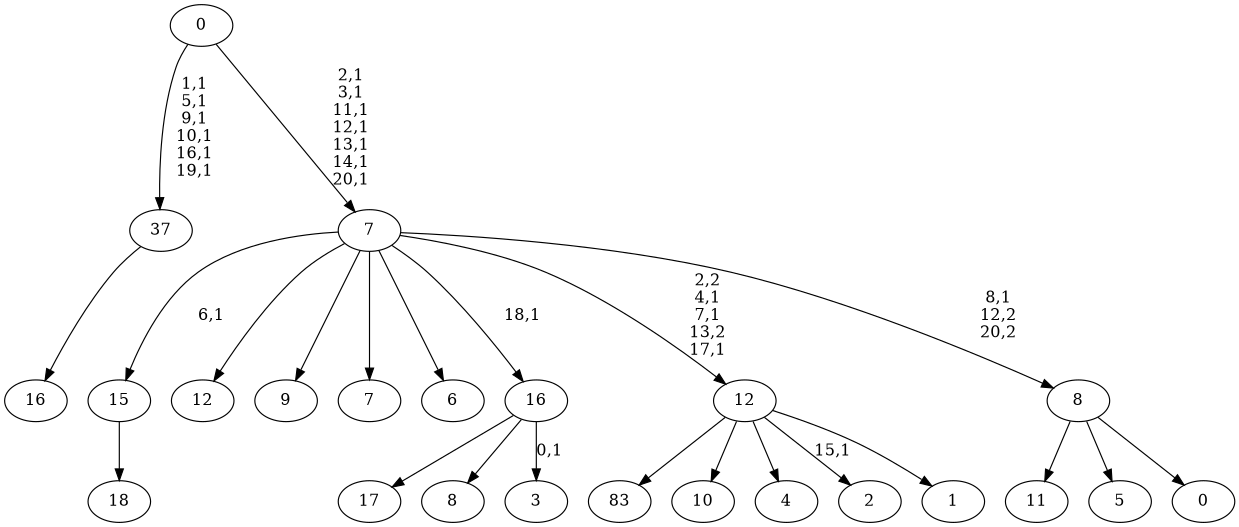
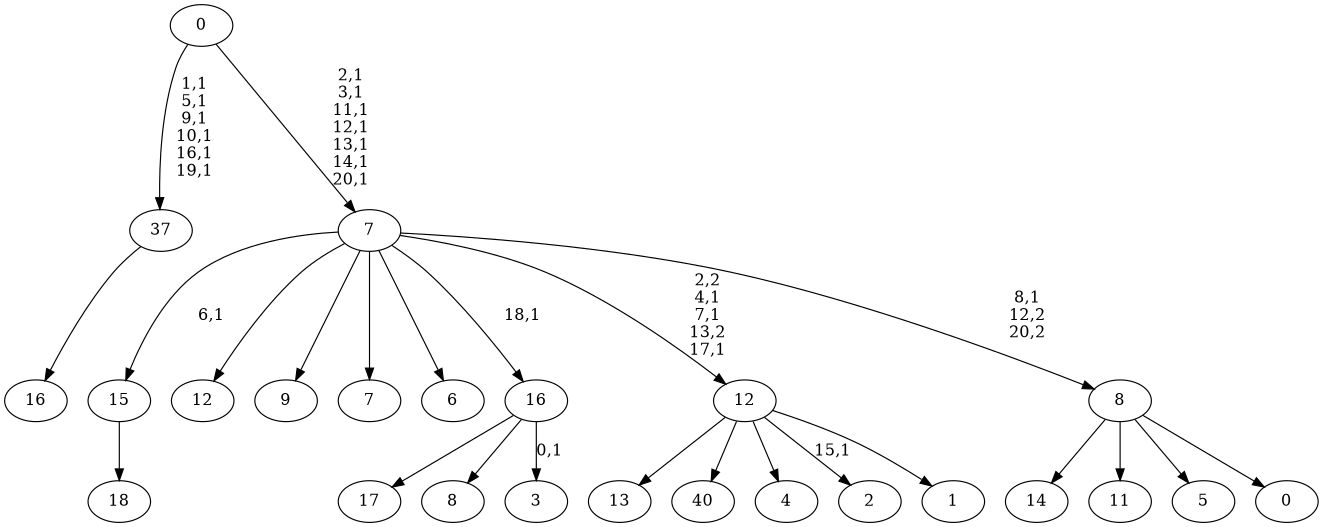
node "83": label "83" -> "13"
node "10": label "10" -> "40"
node "14": added
